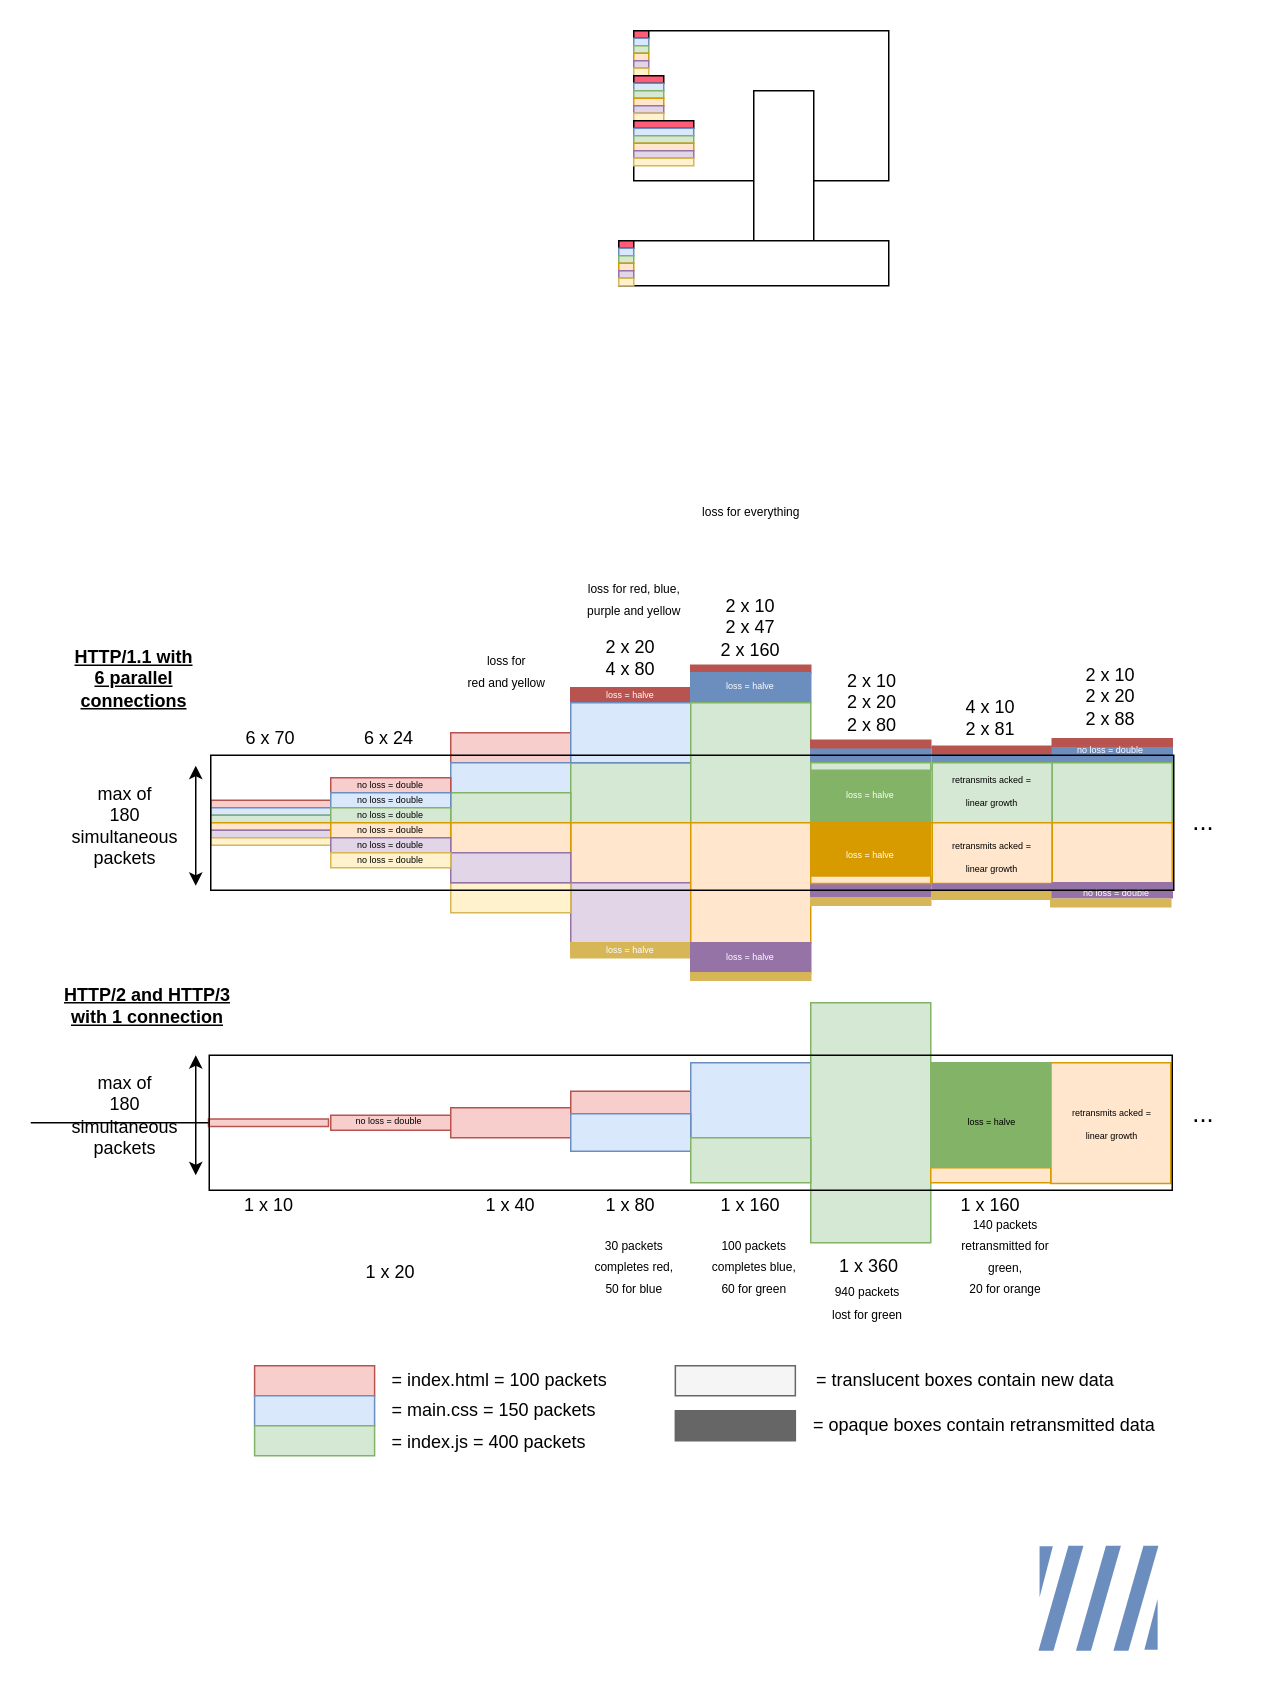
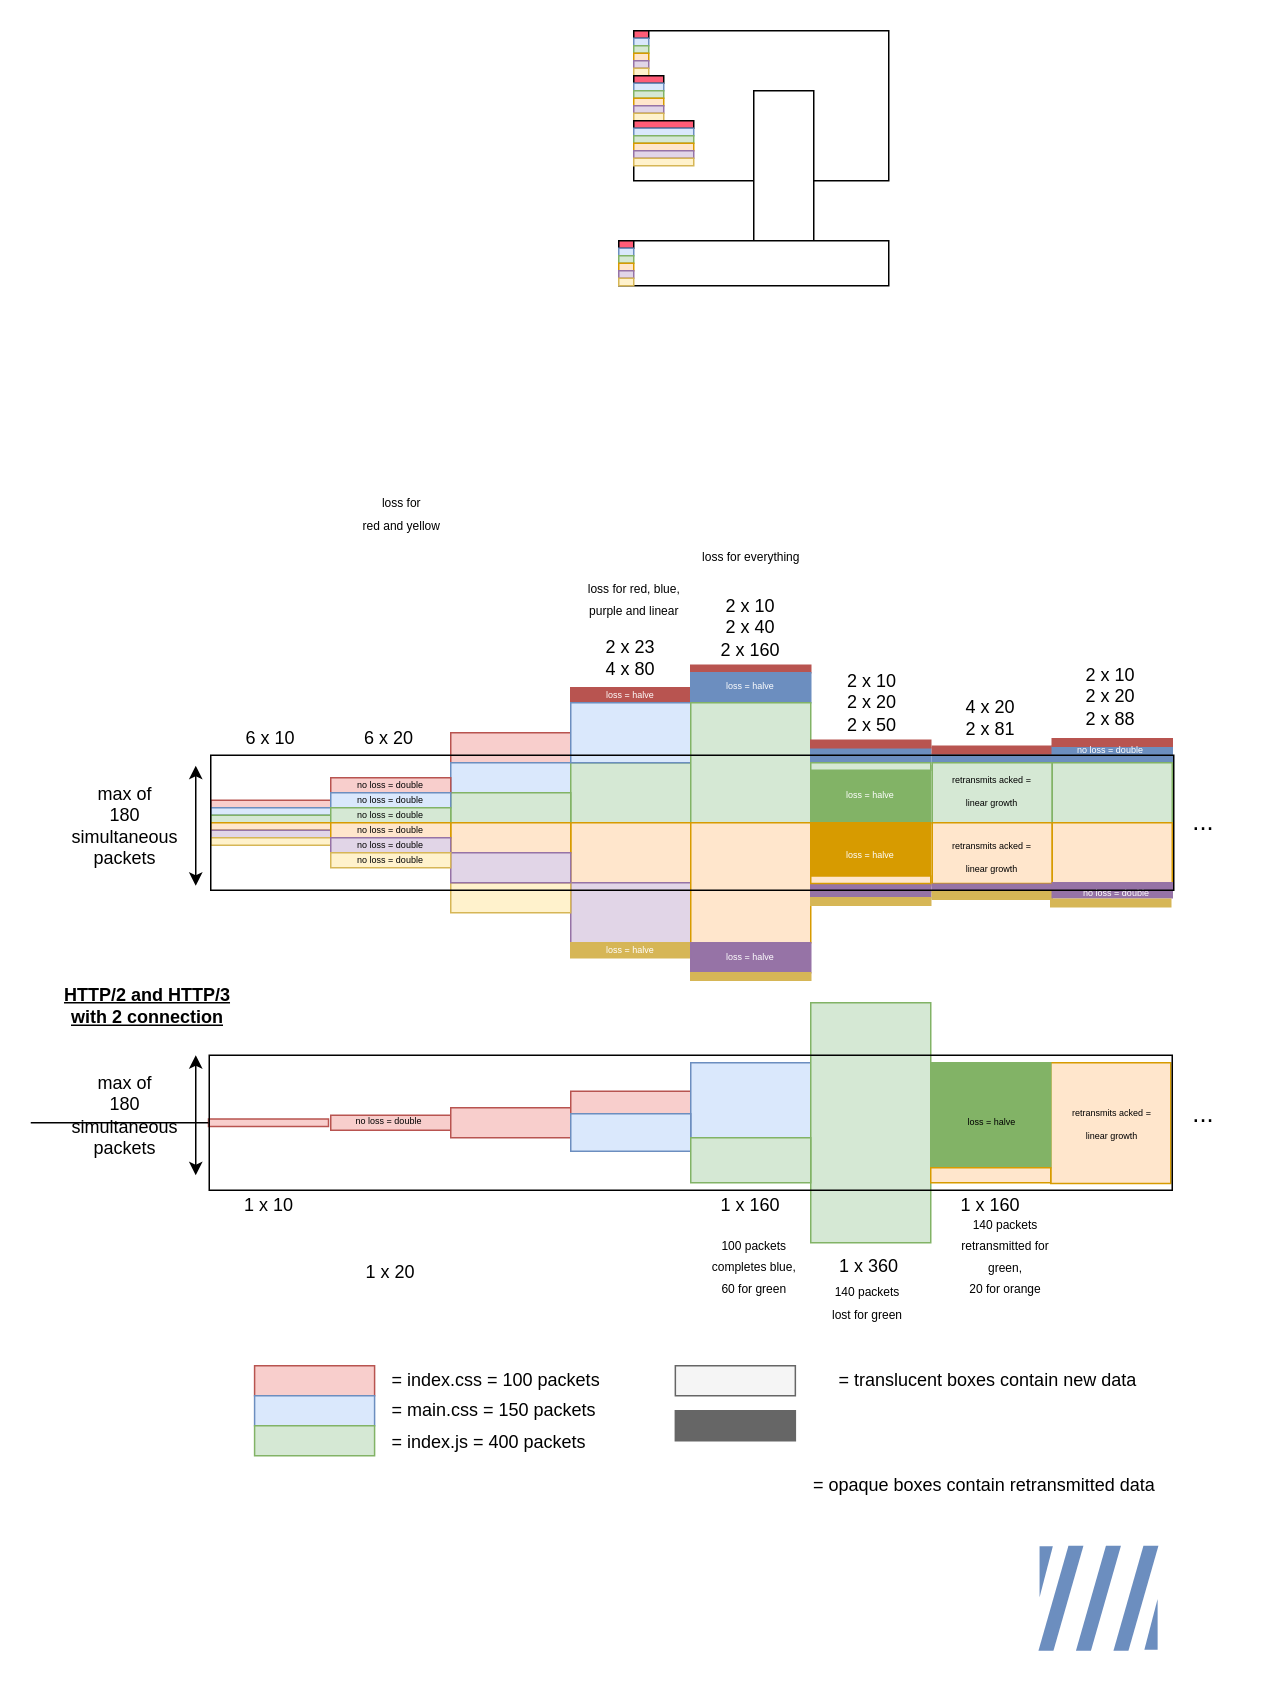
node "loss for everything": moved (751, 511) -> (751, 556)
node "loss for red, blue, purple and yellow": label "loss for red, blue, purple and yellow" -> "loss for red, blue, purple and linear"
node "2 x 10 2 x 47 2 x 160": label "2 x 10 2 x 47 2 x 160" -> "2 x 10 2 x 40 2 x 160"
node "2 x 20 4 x 80": label "2 x 20 4 x 80" -> "2 x 23 4 x 80"
node "loss for red and yellow": moved (507, 669) -> (402, 512)
node "HTTP/1.1 with 6 parallel connections": removed
node "2 x 10 2 x 20 2 x 80": label "2 x 10 2 x 20 2 x 80" -> "2 x 10 2 x 20 2 x 50"
node "4 x 10 2 x 81": label "4 x 10 2 x 81" -> "4 x 20 2 x 81"
node "6 x 70": label "6 x 70" -> "6 x 10"
node "6 x 24": label "6 x 24" -> "6 x 20"
node "HTTP/2 and HTTP/3 with 1 connection": label "HTTP/2 and HTTP/3 with 1 connection" -> "HTTP/2 and HTTP/3 with 2 connection"
node "1 x 40": removed
node "1 x 80": removed
node "30 packets completes red, 50 for blue": removed
node "940 packets lost for green": label "940 packets lost for green" -> "140 packets lost for green"
node "= index.html = 100 packets": label "= index.html = 100 packets" -> "= index.css = 100 packets"
node "= translucent boxes contain new data": moved (986, 1381) -> (1008, 1381)
node "= opaque boxes contain retransmitted data": moved (983, 1426) -> (983, 1486)
